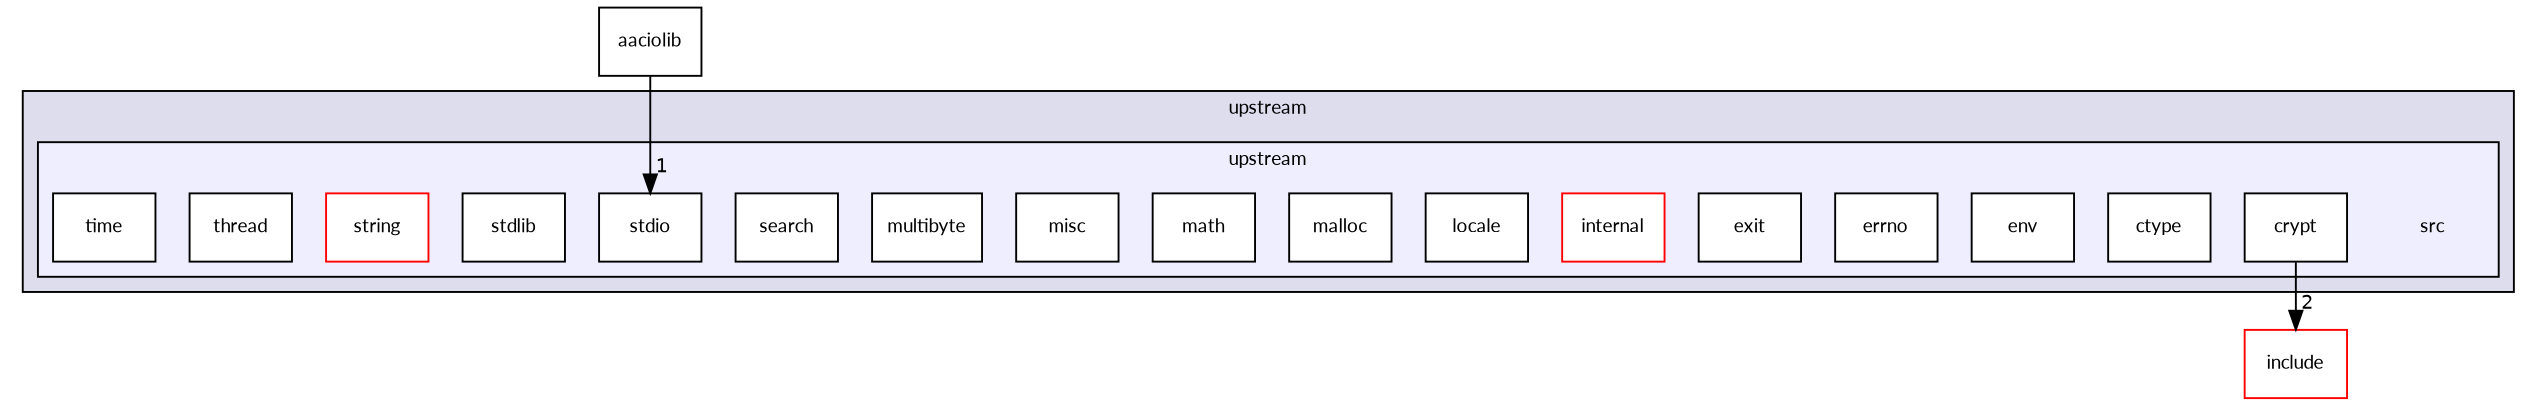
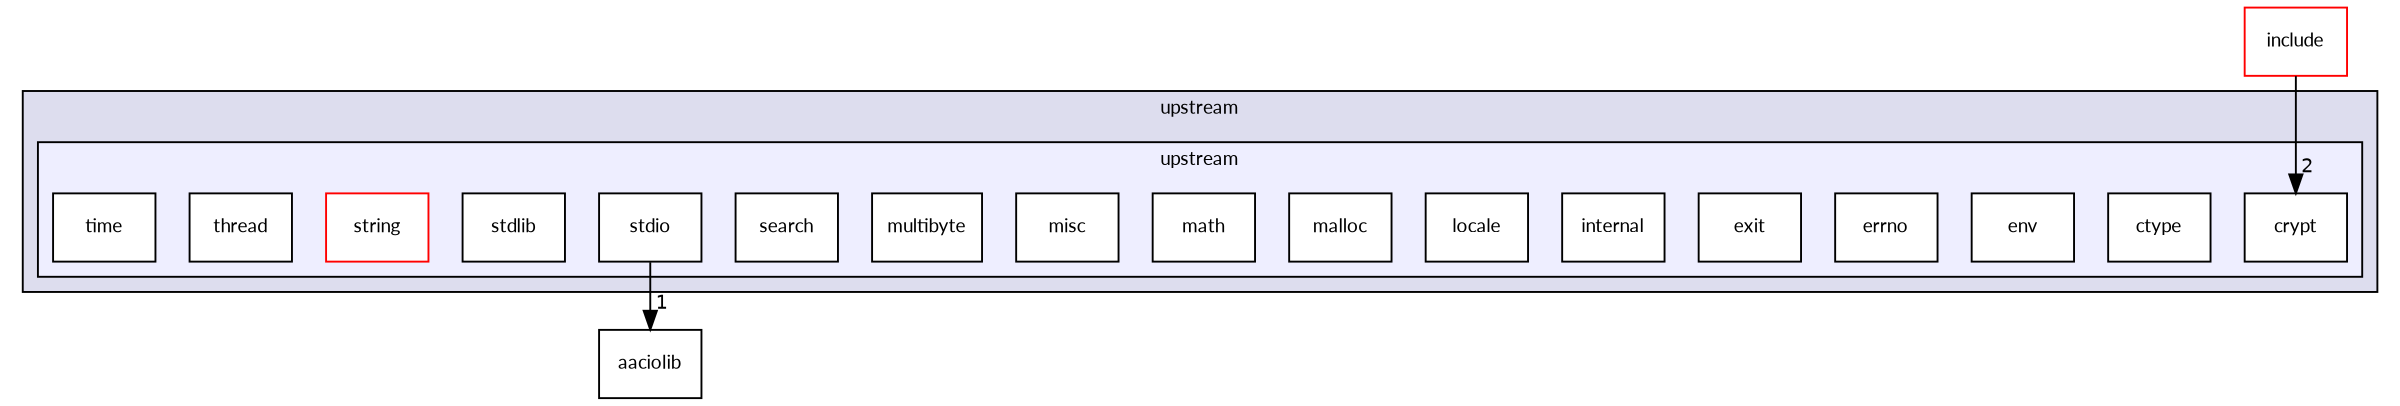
edge "aaciolib" -> "stdio": reversed
node "internal": color red -> black
node "src": removed
edge "crypt" -> "include": reversed
